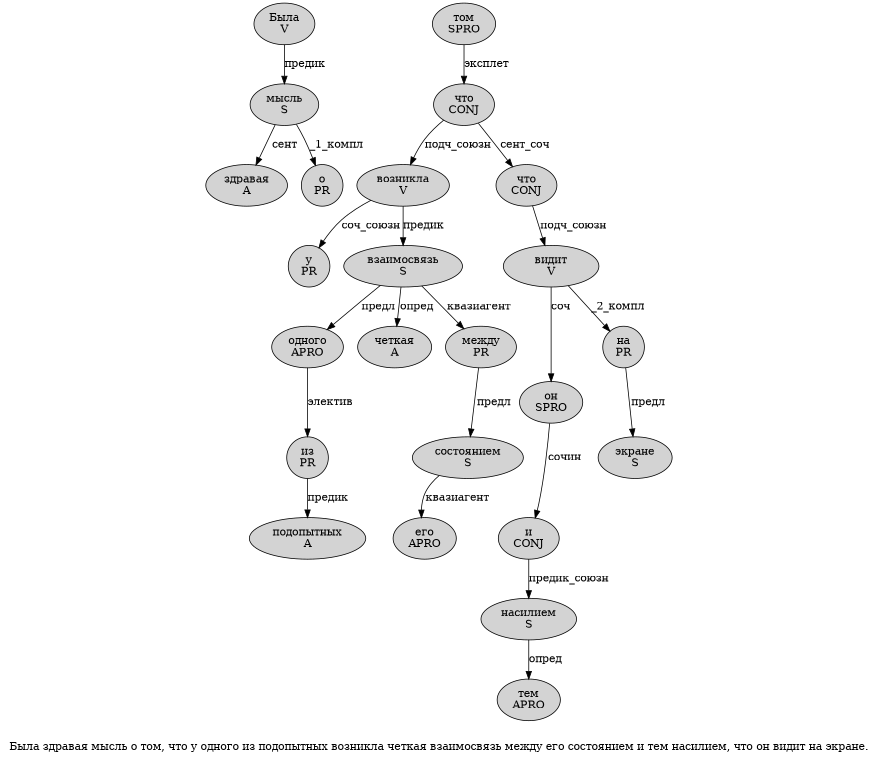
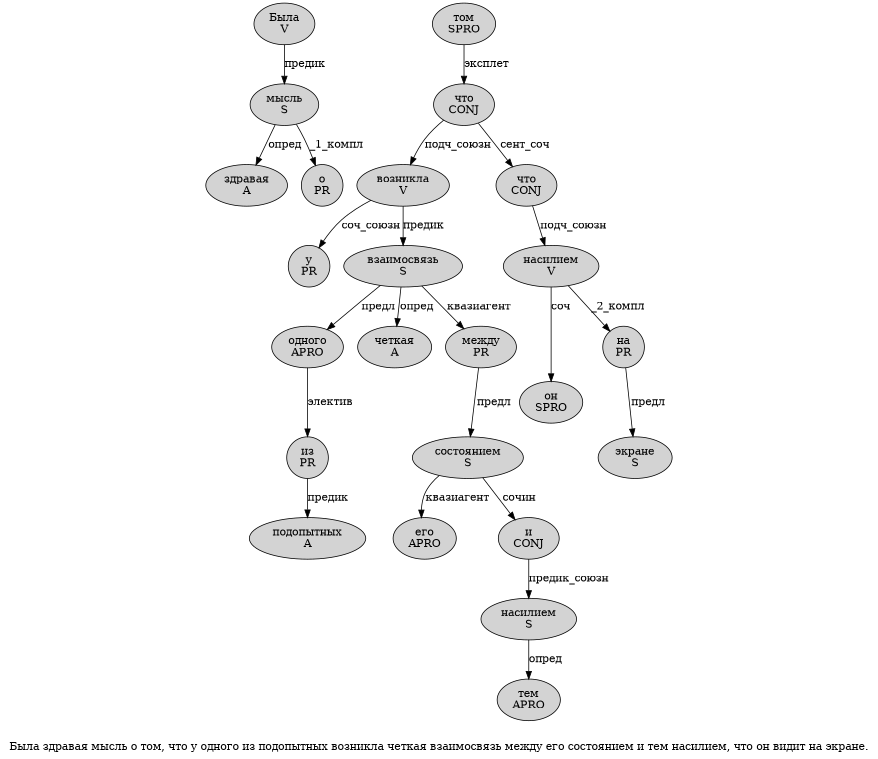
edge "мысль S" -> "здравая A": label "сент" -> "опред"
node "видит V": label "видит V" -> "насилием V"
edge "он SPRO" -> "и CONJ": now "состоянием S" -> "и CONJ"
